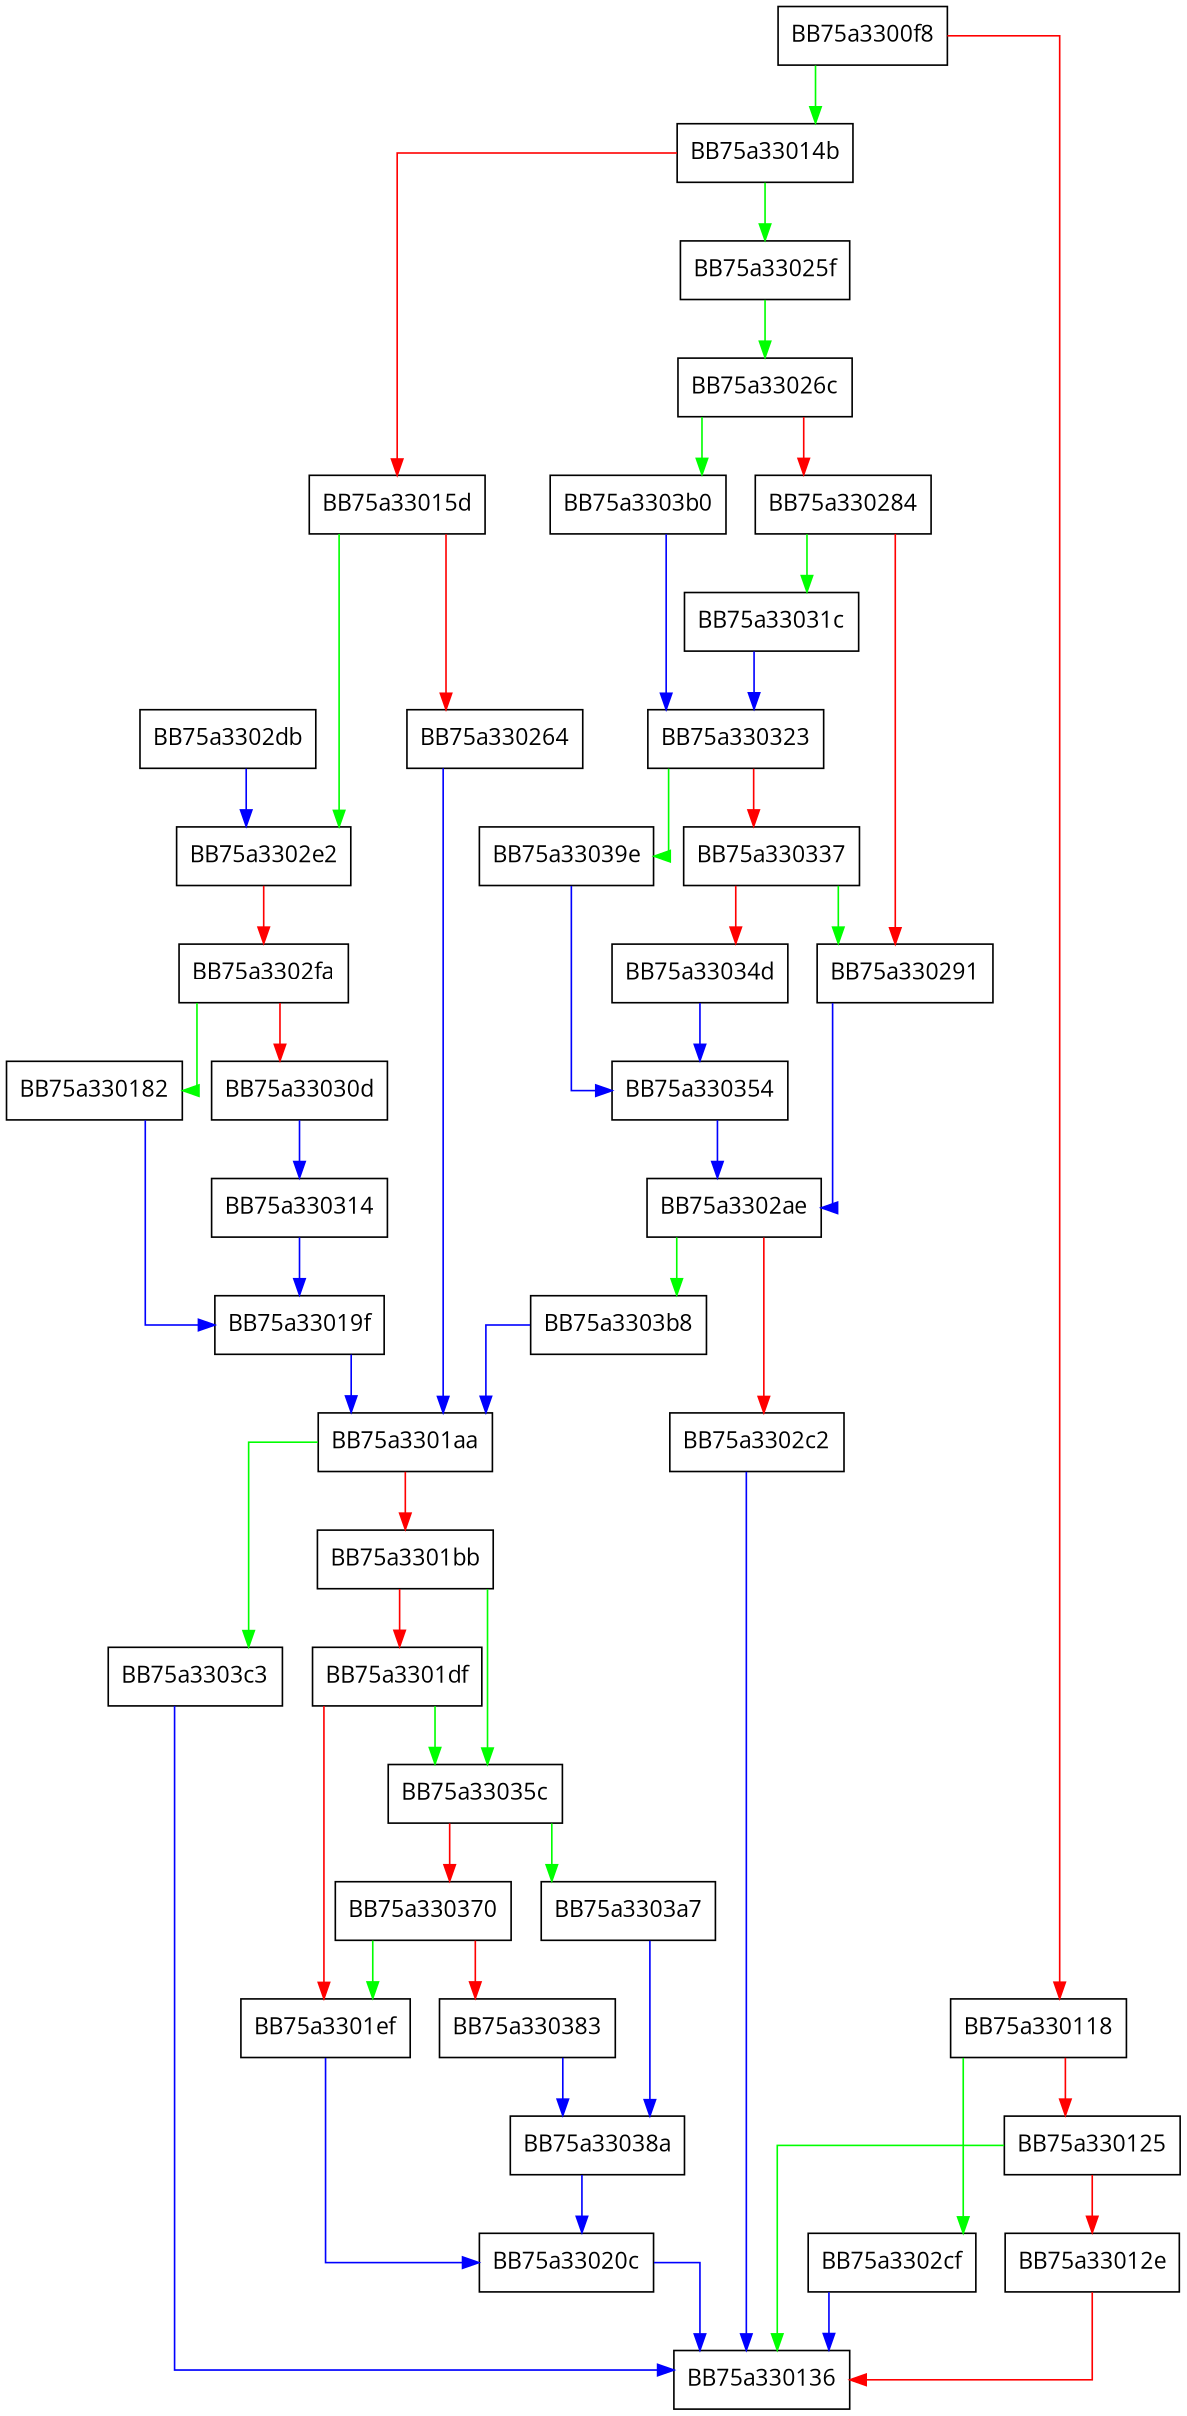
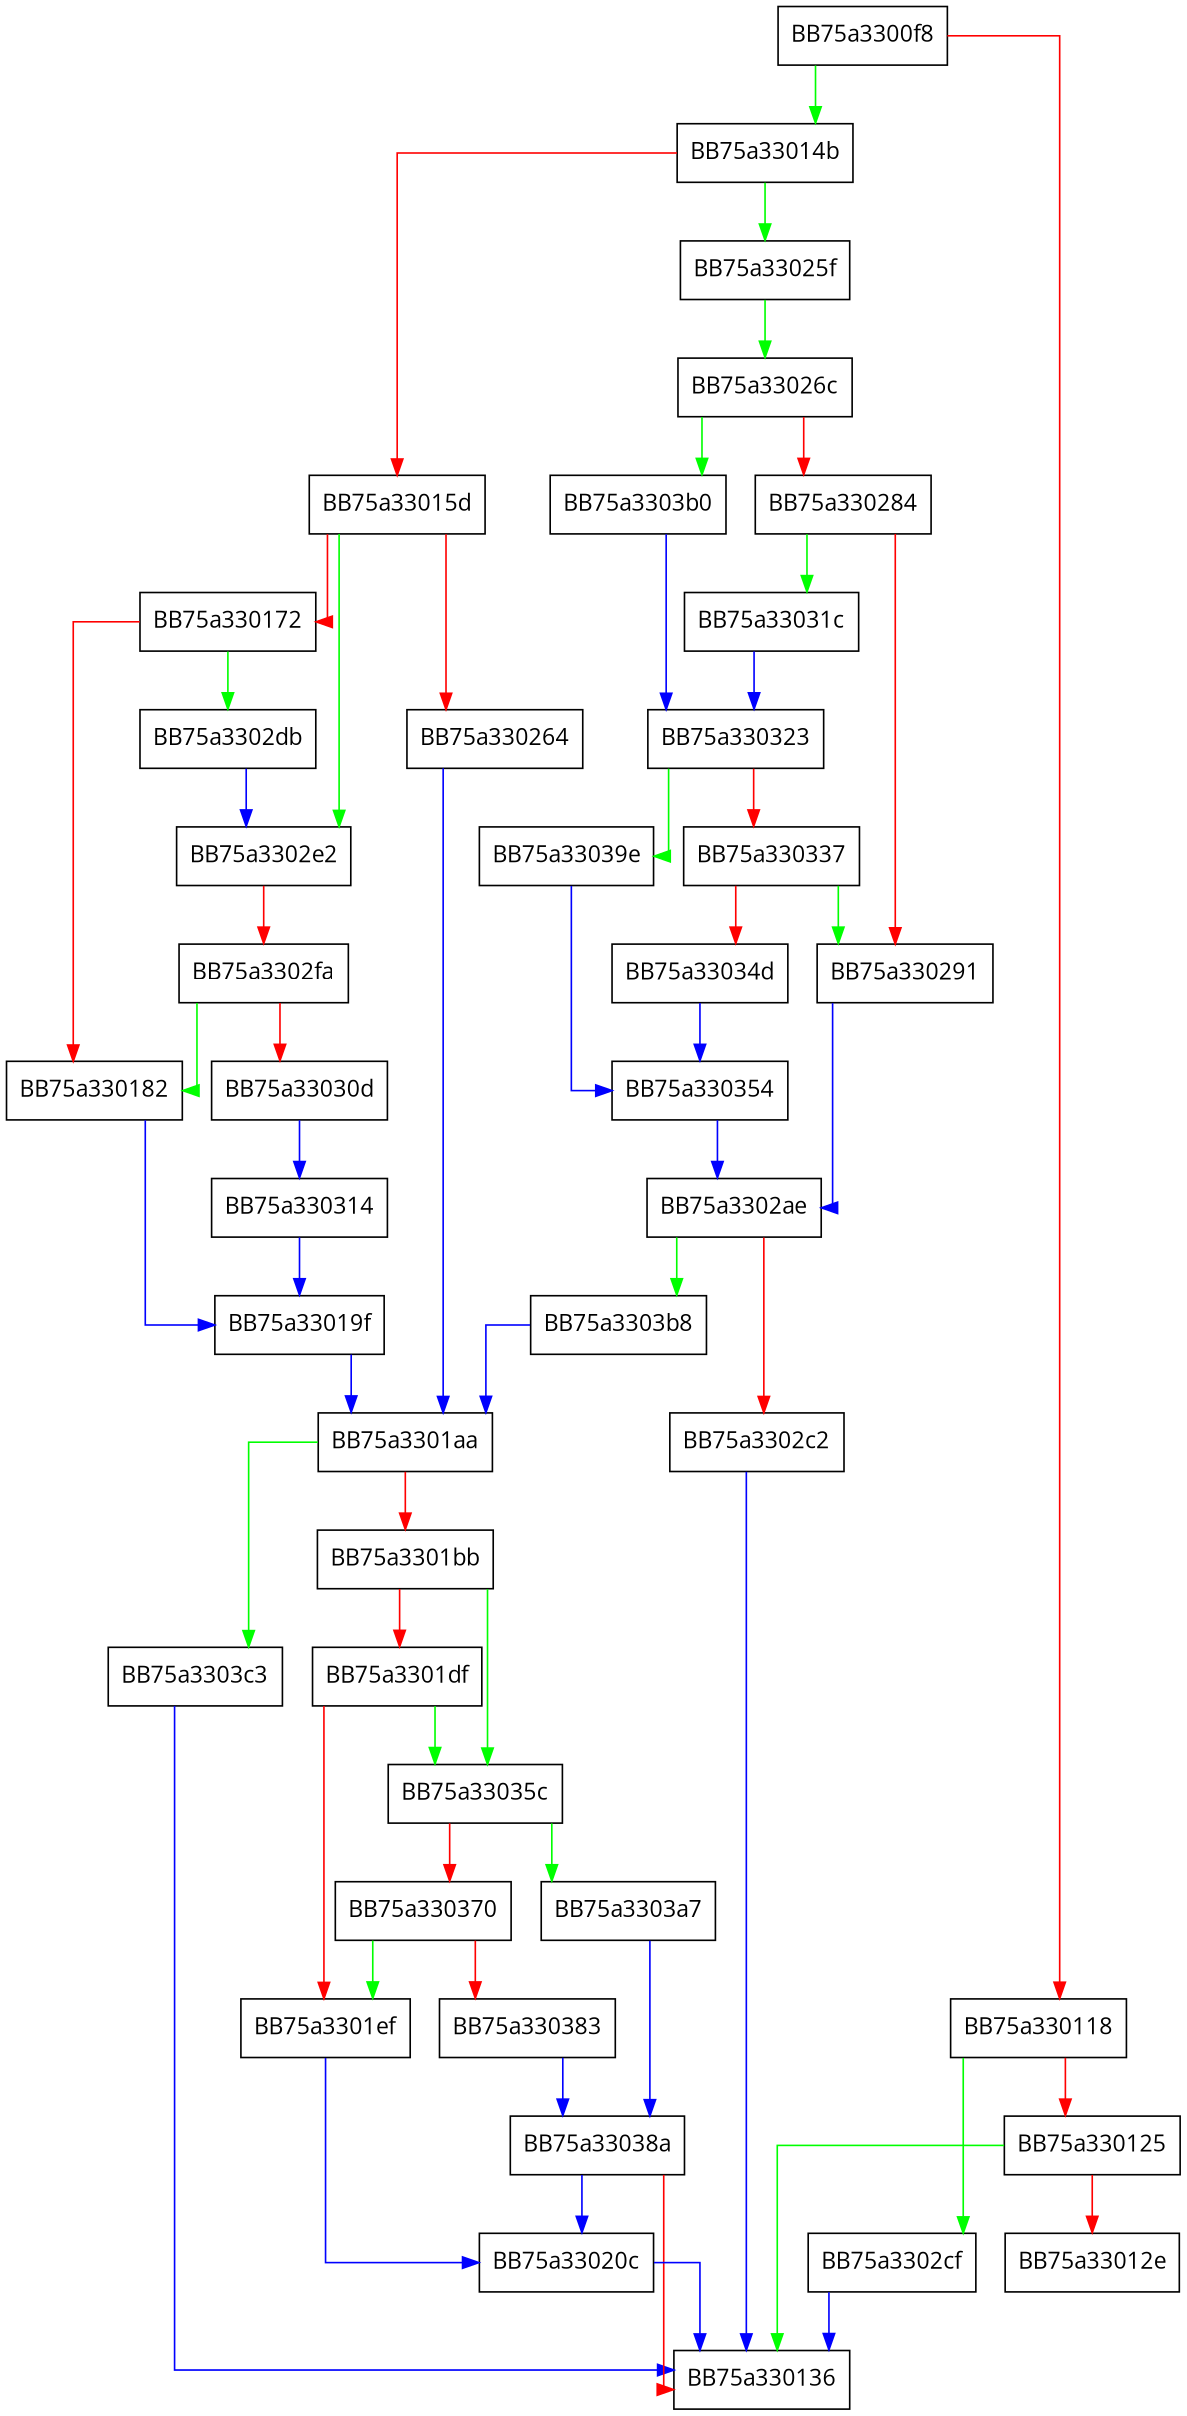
node "BB75a330172": added
edge "BB75a33012e" -> "BB75a330136": now "BB75a33038a" -> "BB75a330136"
